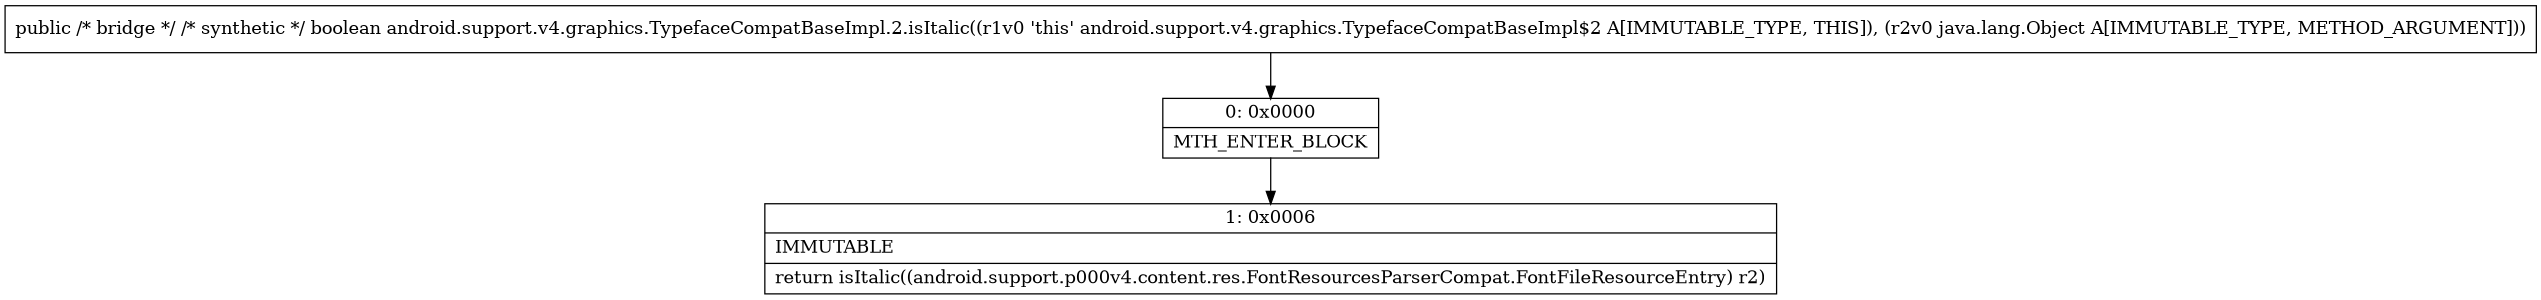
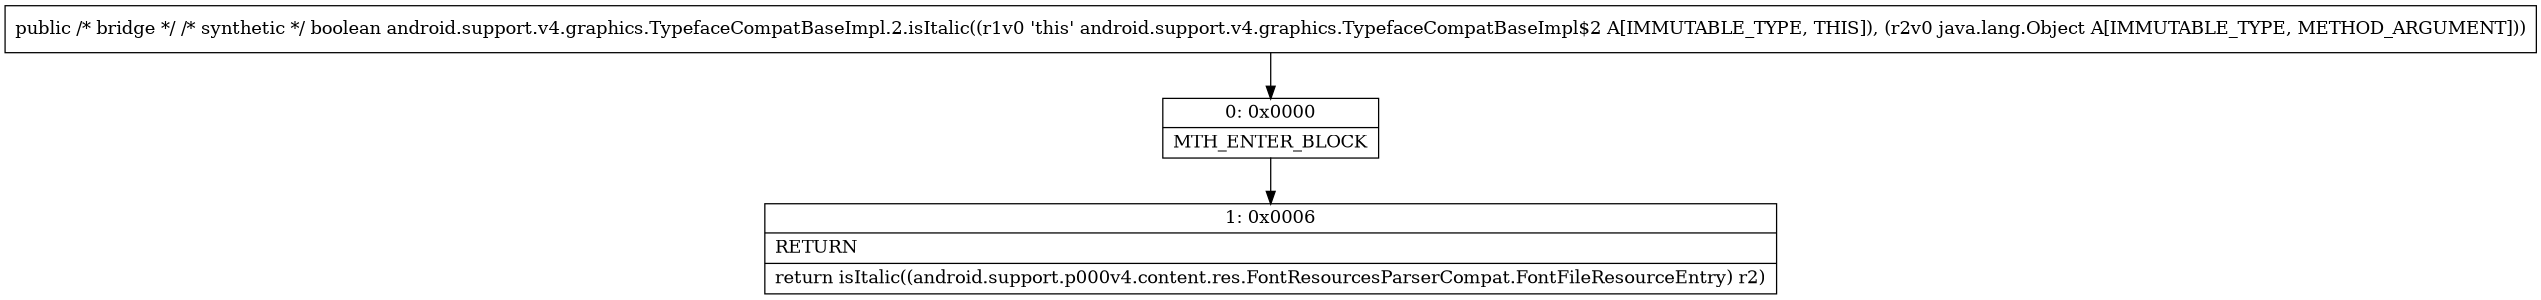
node "1: 0x0006": text "IMMUTABLE" -> "RETURN"
